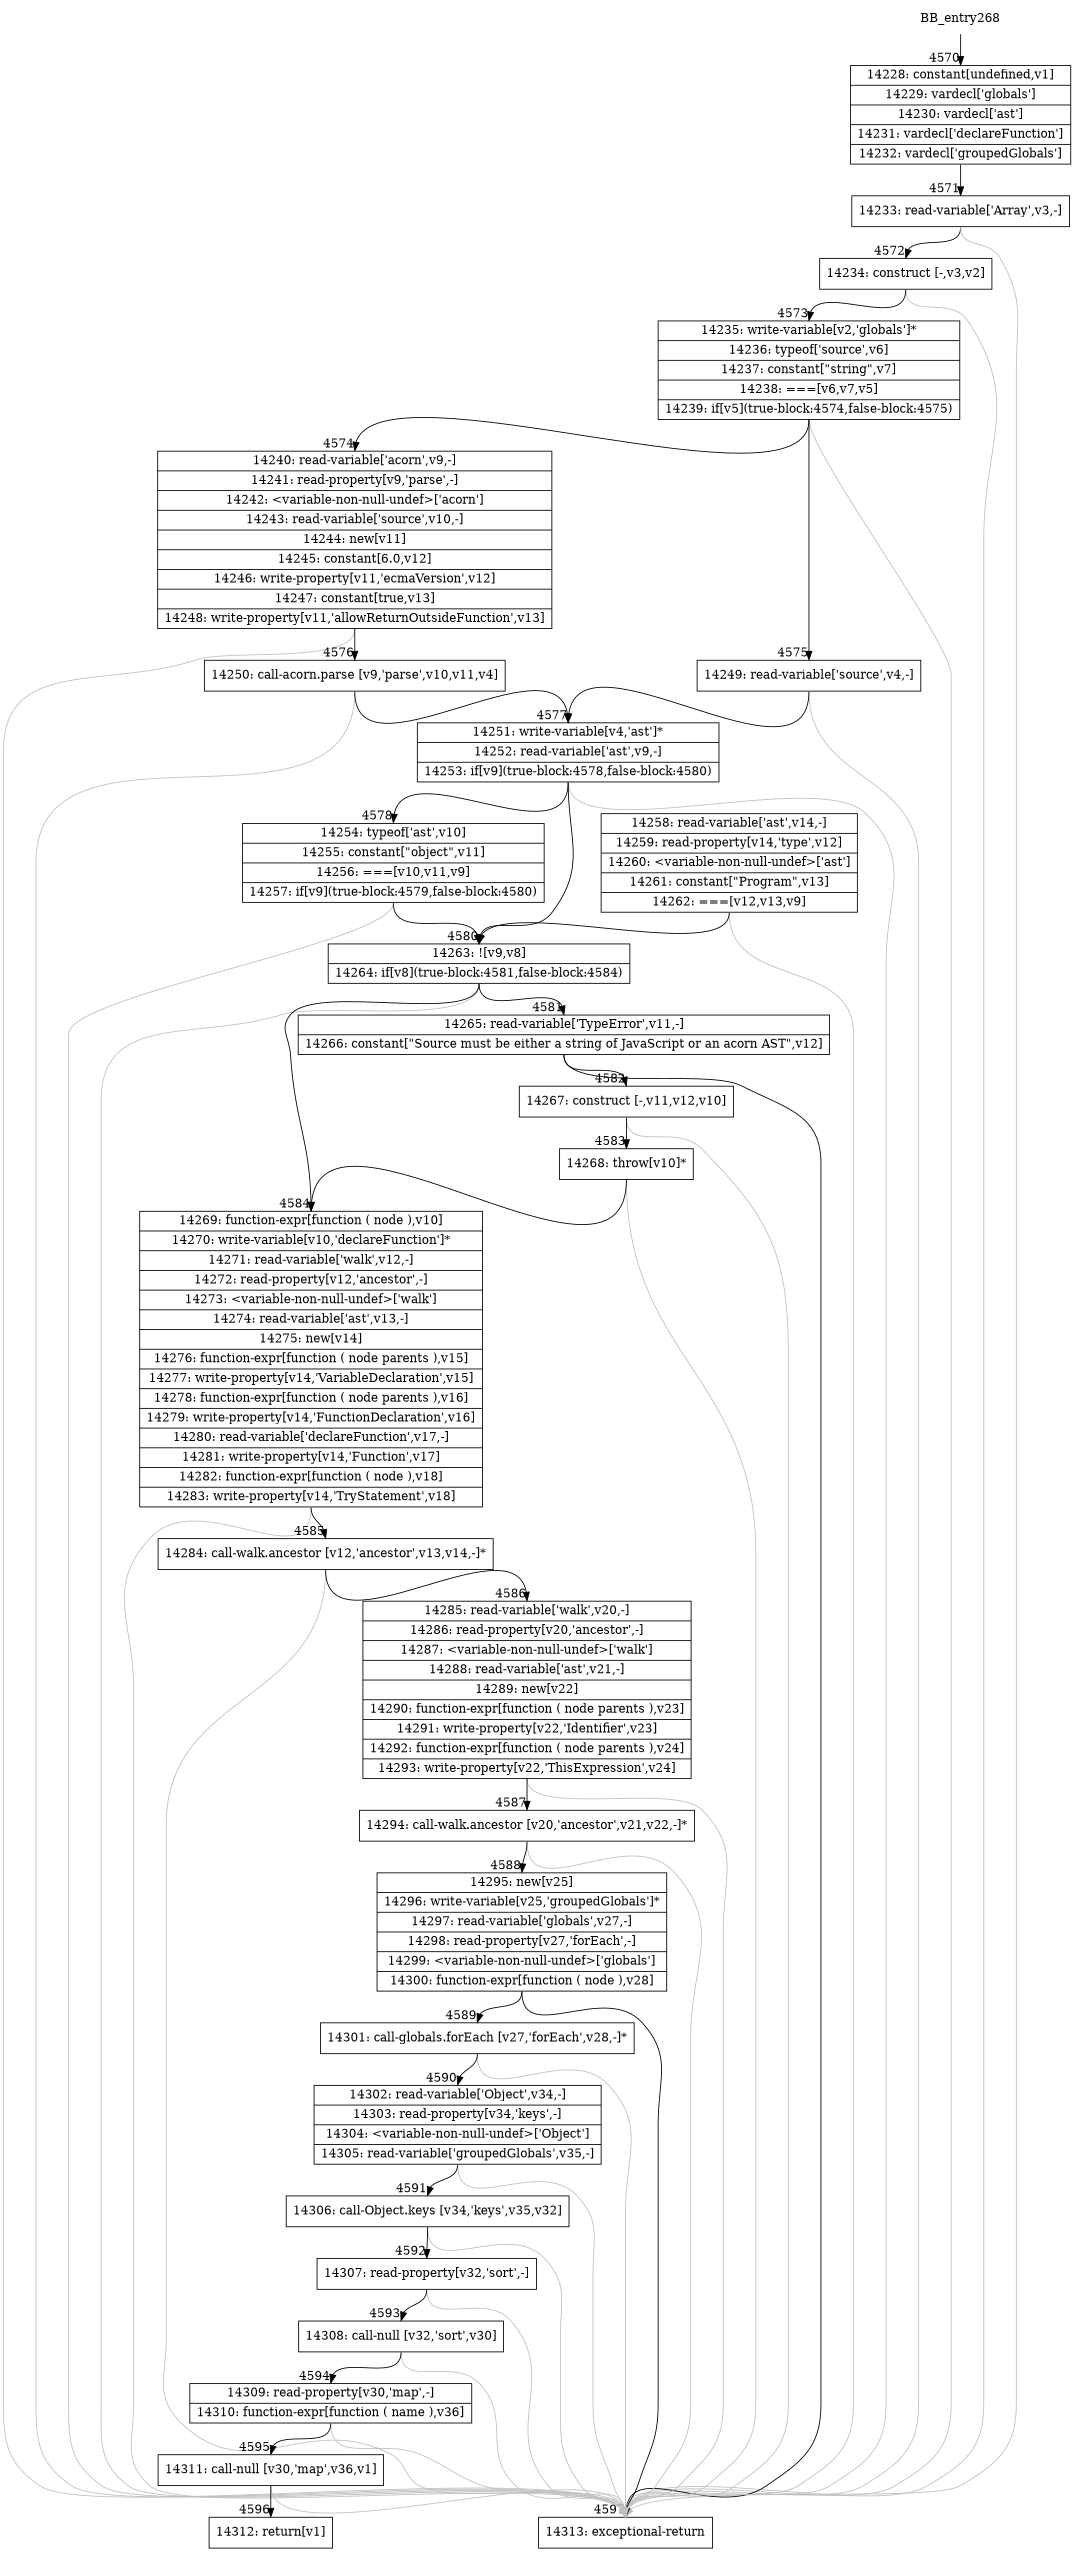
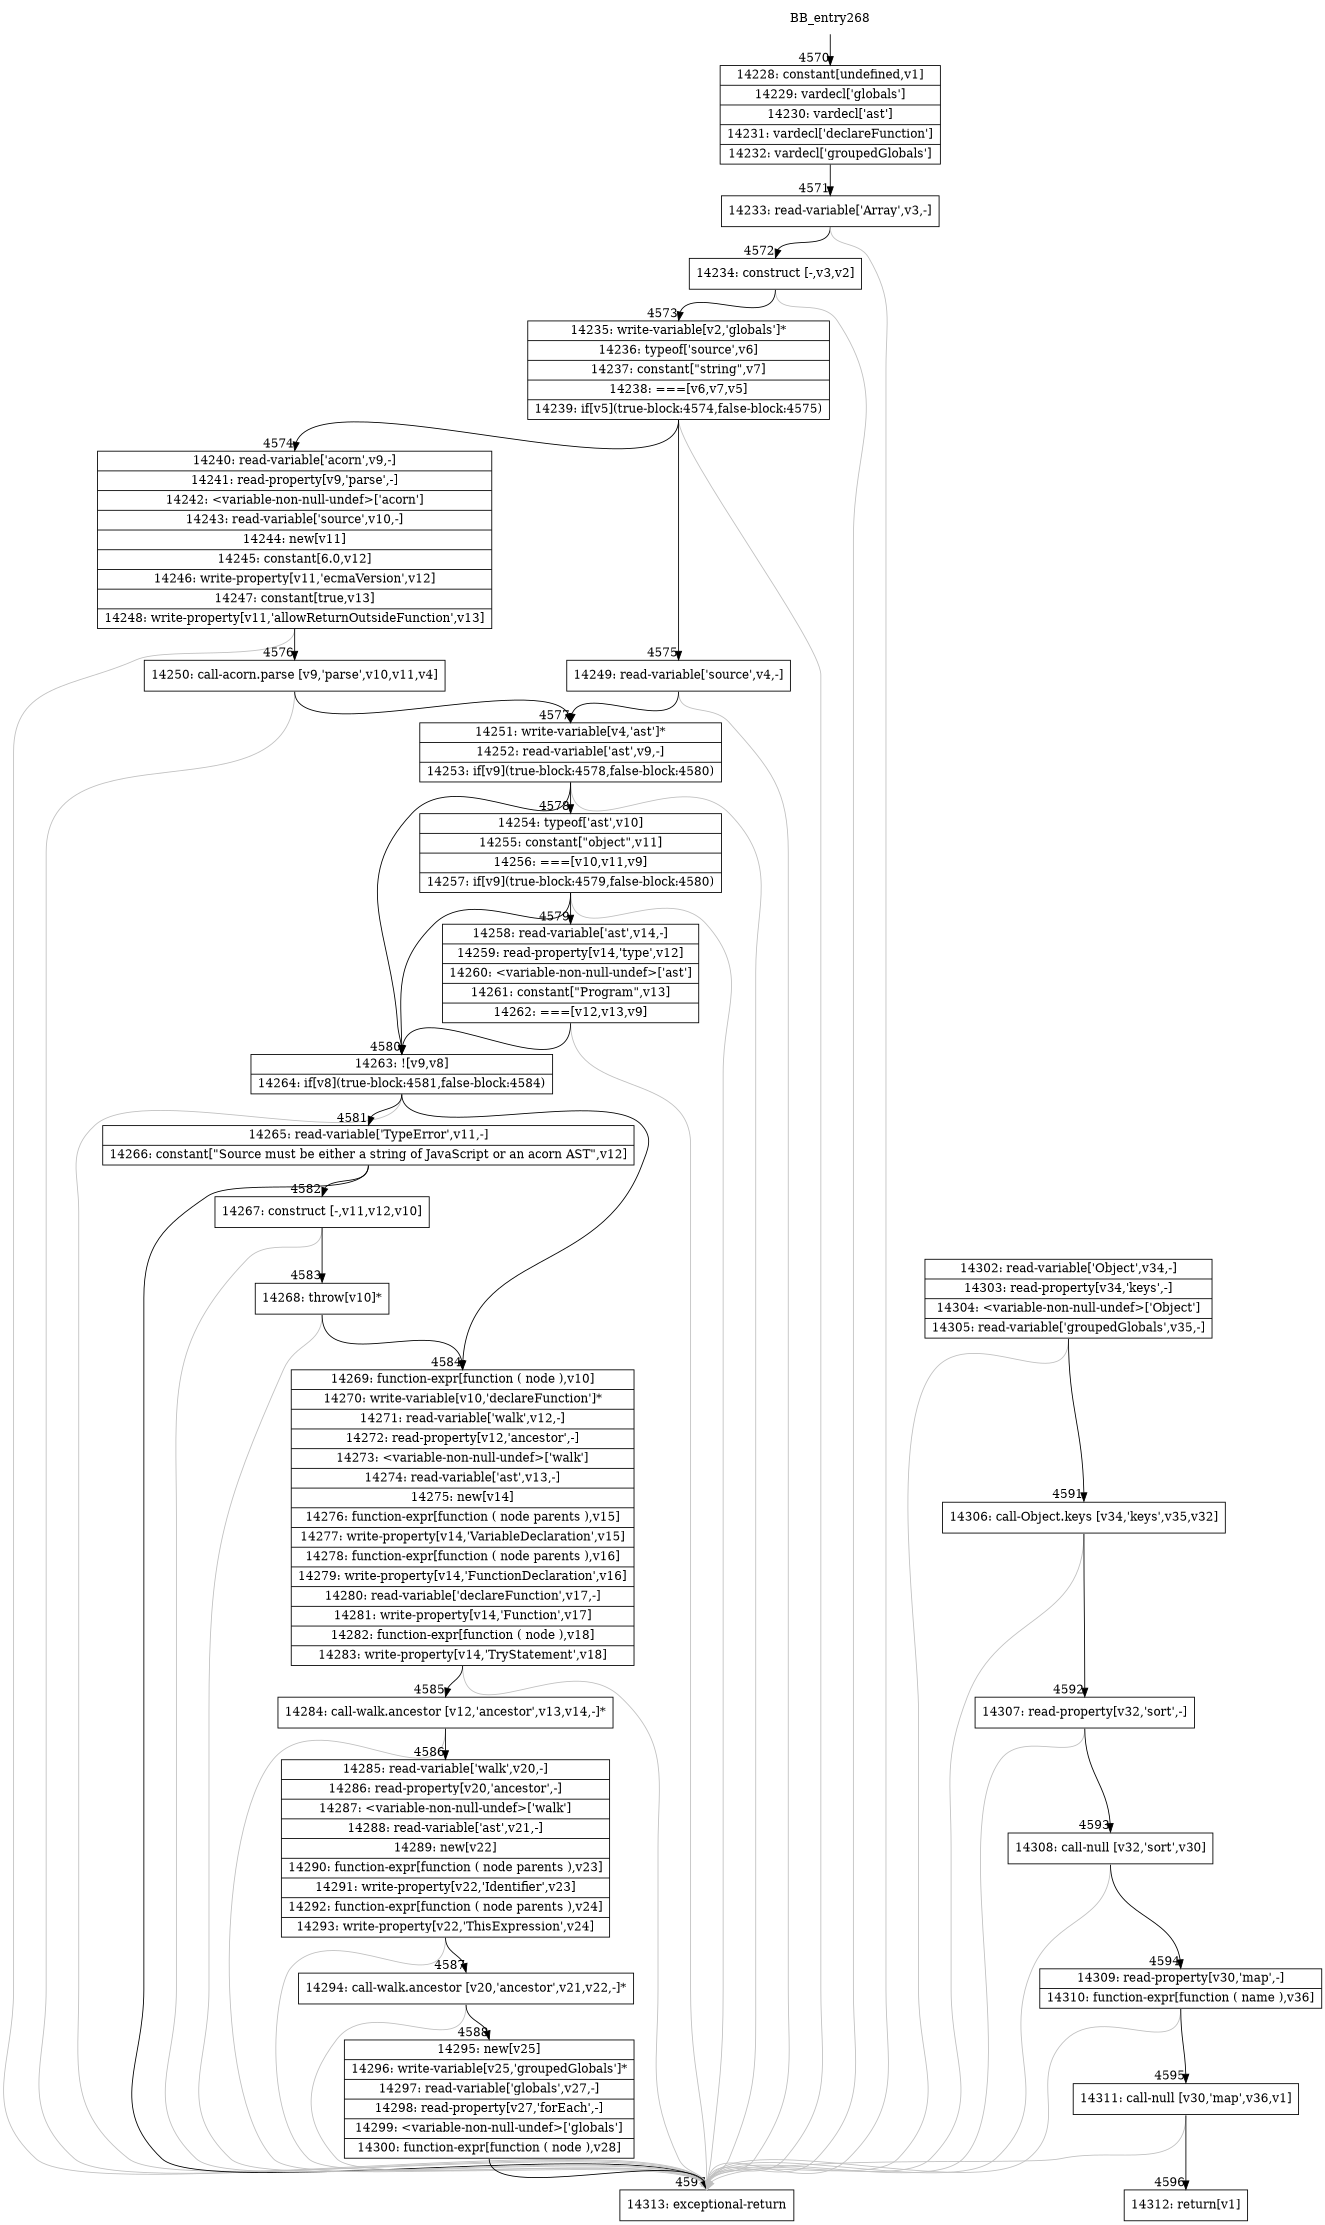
edge "14254: typeof['ast',v10]" -> "14258: read-variable['ast',v14,-]": added
node "14301: call-globals.forEach [v27,'forEach',v28,-]*": removed
